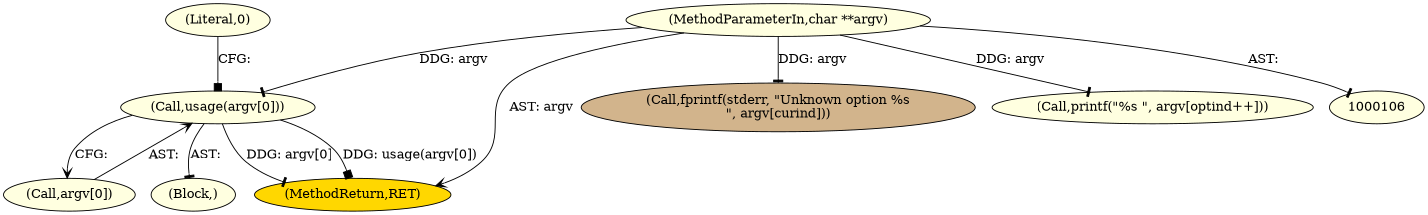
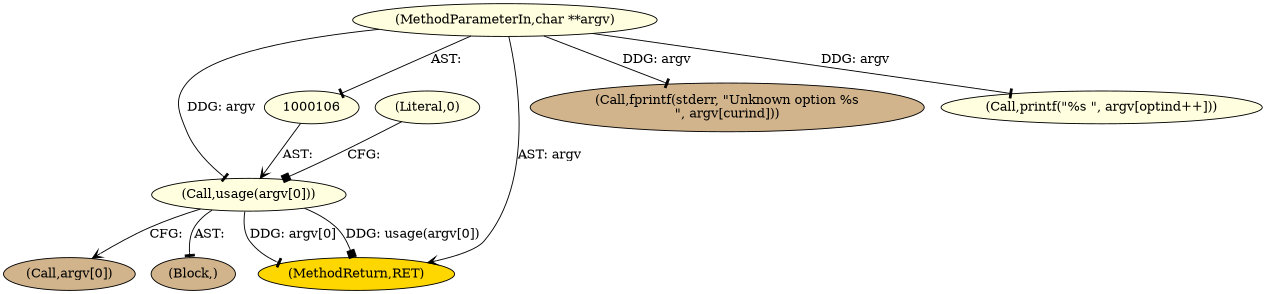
edge "(Call,argv[0])" -> "(Call,usage(argv[0]))": now "1000106" -> "(Call,usage(argv[0]))"
node "(Call,argv[0])": fillcolor lightyellow -> tan
node "(Block,)": fillcolor lightyellow -> tan
